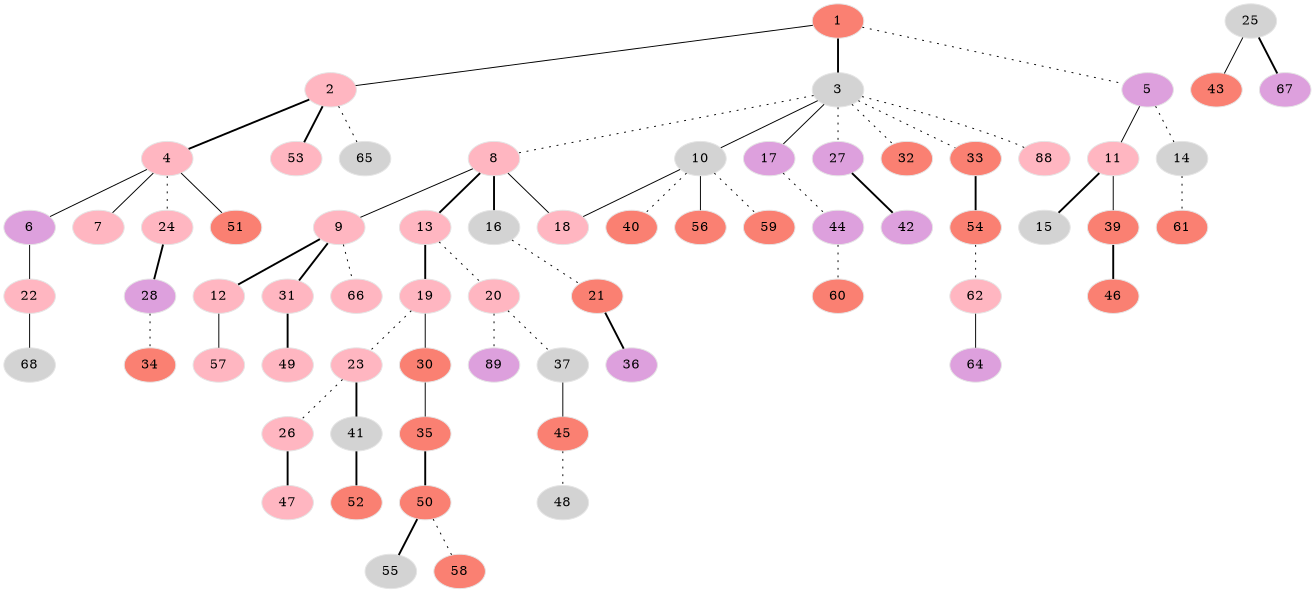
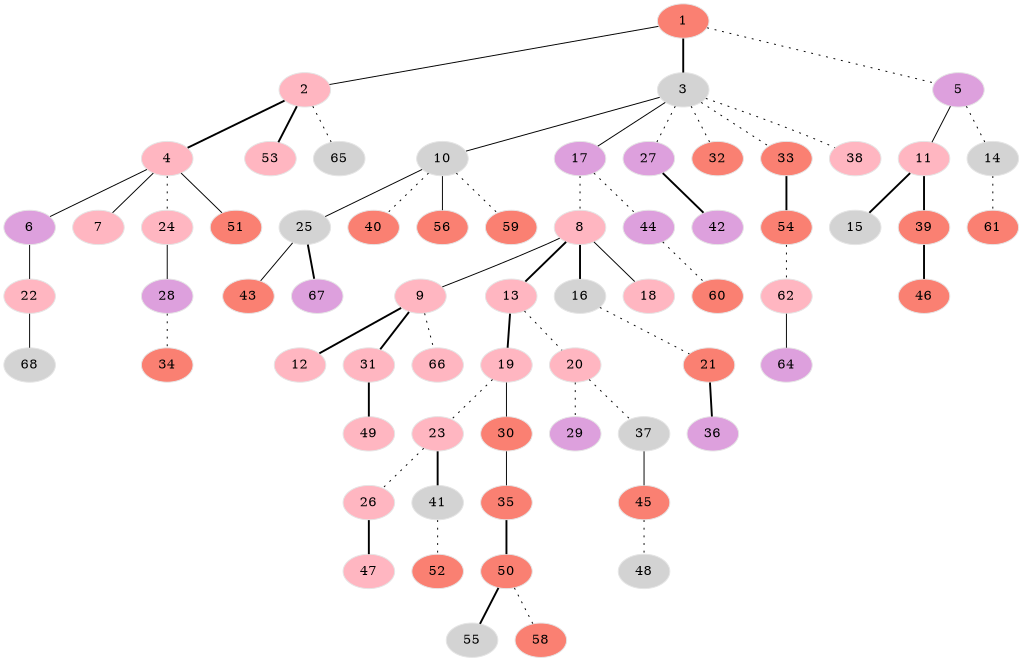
edge "3" -- "8": now "17" -- "8"
node "88": label "88" -> "38"
edge "10" -- "18": now "10" -- "25"
edge "11" -- "39": style solid -> bold
edge "24" -- "28": style bold -> solid
node "57": removed
node "89": label "89" -> "29"
edge "41" -- "52": style bold -> dotted
